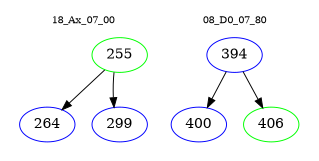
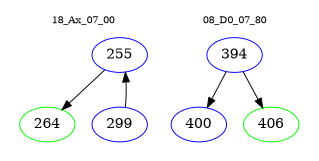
node "255": color green -> blue
edge "255" -> "299": reversed
node "264": color blue -> green
